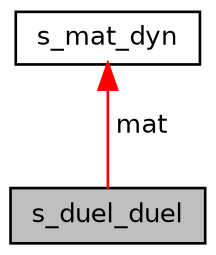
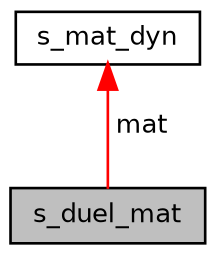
node "s_duel_duel": label "s_duel_duel" -> "s_duel_mat"
